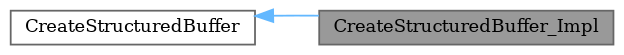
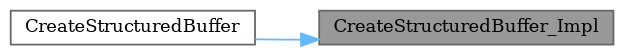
edge "CreateStructuredBuffer_Impl" -> "CreateStructuredBuffer": reversed
